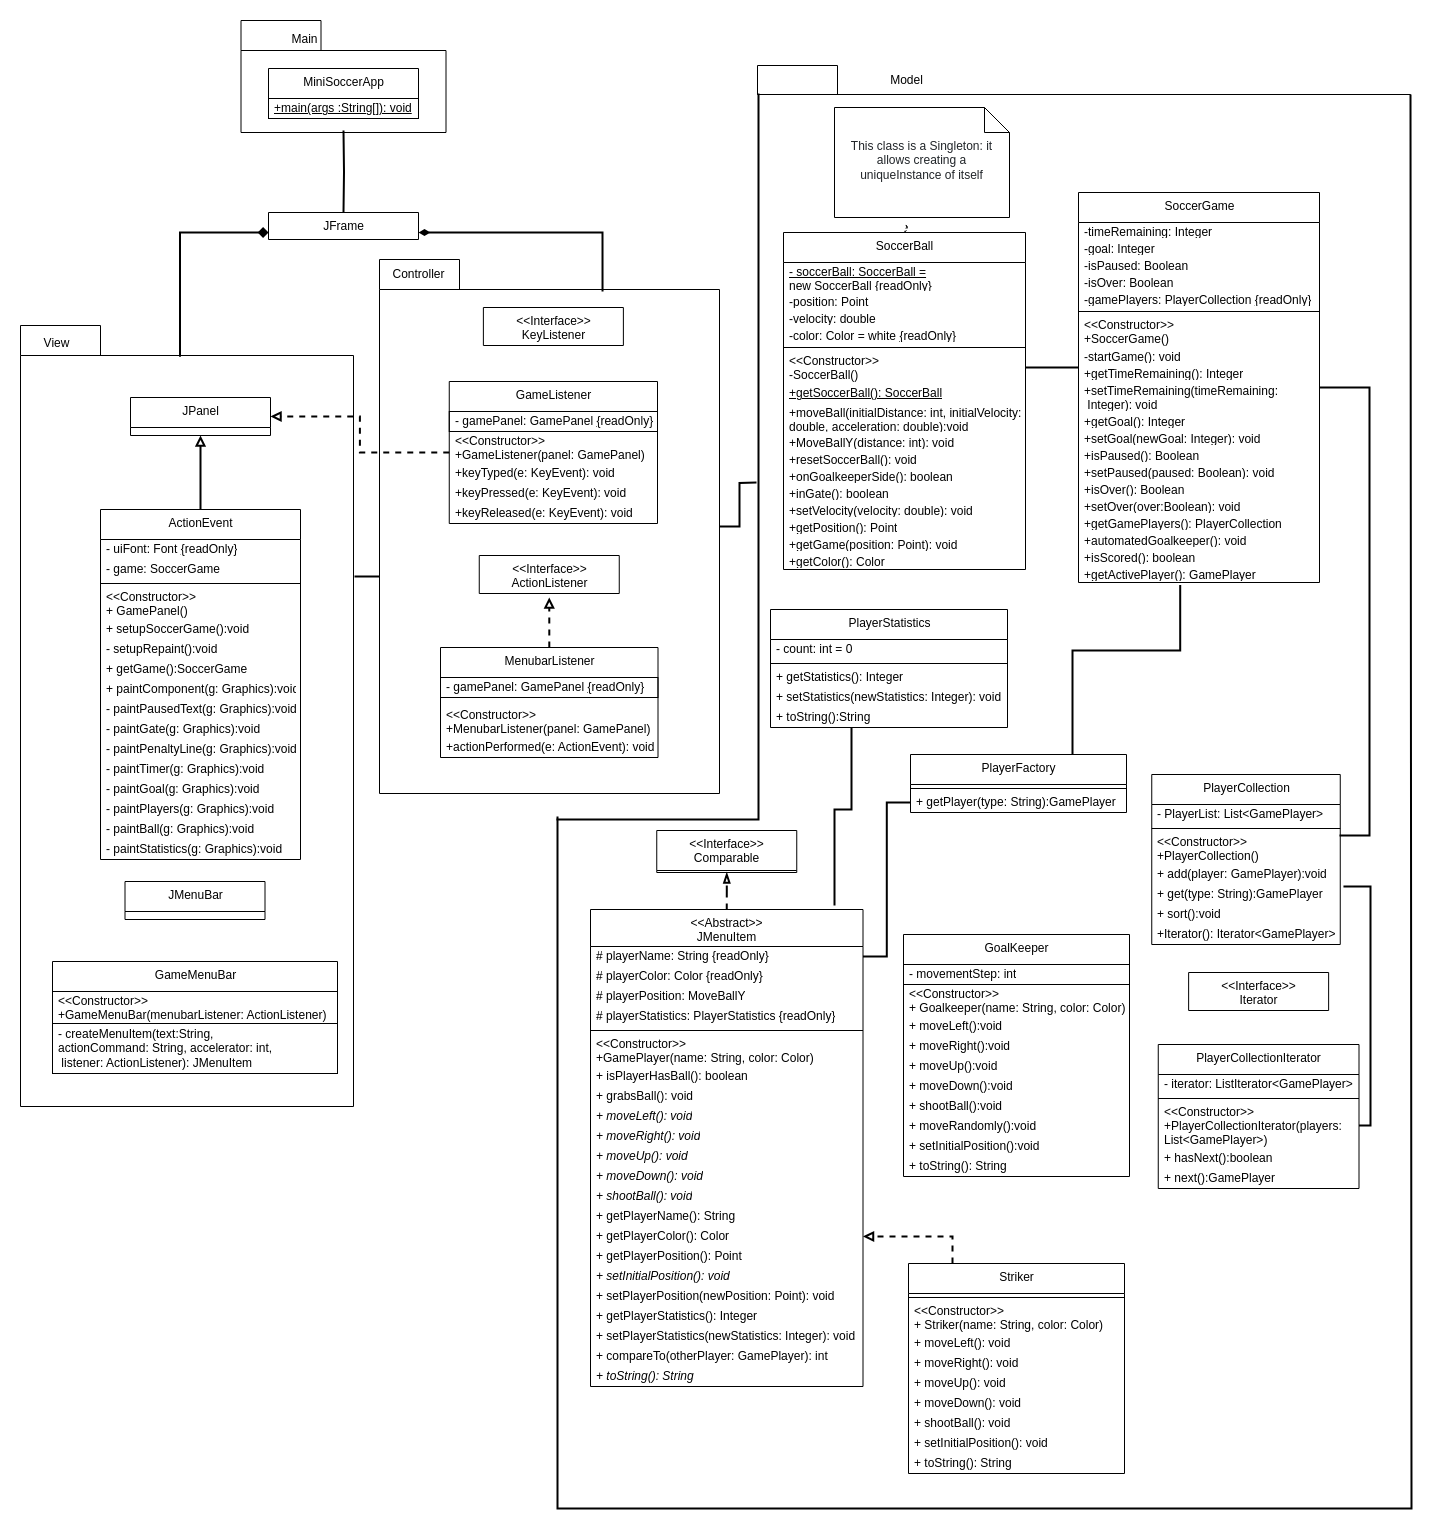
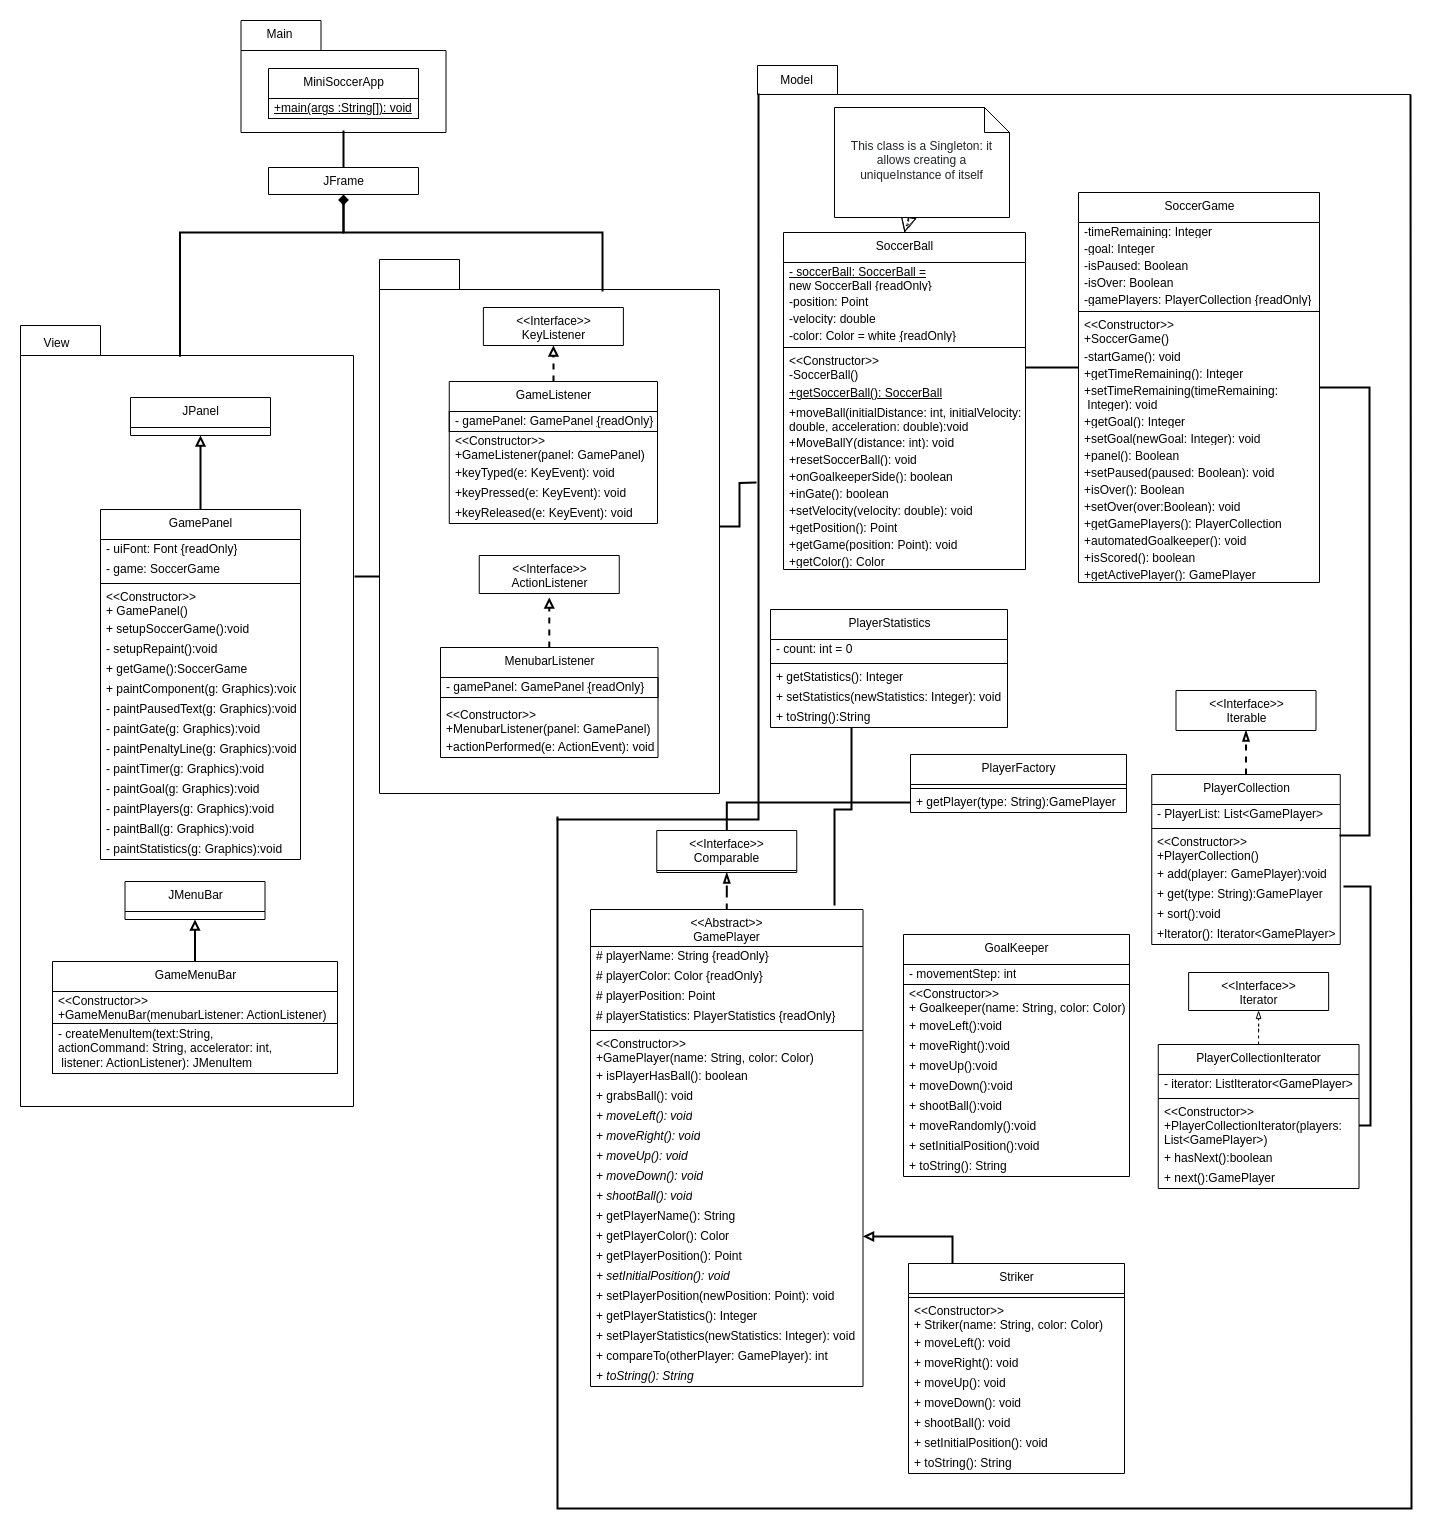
node "Main": moved (305, 40) -> (280, 35)
node "Model": moved (906, 80) -> (796, 80)
node "JFrame": moved (344, 226) -> (344, 181)
edge "This class is a Singleton: it allows creating a uniqueInstance of itself" -- "SoccerBall": arrowhead none -> block
node "Controller": removed
edge "GameListener" -> "JPanel": now "GameListener" -> "<<Interface>> KeyListener"
node "+isPaused(): Boolean": label "+isPaused(): Boolean" -> "+panel(): Boolean"
node "ActionEvent": label "ActionEvent" -> "GamePanel"
edge "+getActivePlayer(): GamePlayer" -- "PlayerFactory": removed
node "<<Interface>> Iterable": added
edge "PlayerCollection" -> "<<Interface>> Iterable": added
edge "+ getPlayer(type: String):GamePlayer" -- "# playerName: String {readOnly}": now "+ getPlayer(type: String):GamePlayer" -- "<<Interface>> Comparable"
node "<<Abstract>> JMenuItem": label "<<Abstract>> JMenuItem" -> "<<Abstract>> GamePlayer"
edge "GameMenuBar" -> "JMenuBar": added
node "# playerPosition: MoveBallY": label "# playerPosition: MoveBallY" -> "# playerPosition: Point"
edge "PlayerCollectionIterator" -> "<<Interface>> Iterator": added
edge "Striker" -> "+ getPlayerColor(): Color": style dashed -> solid
